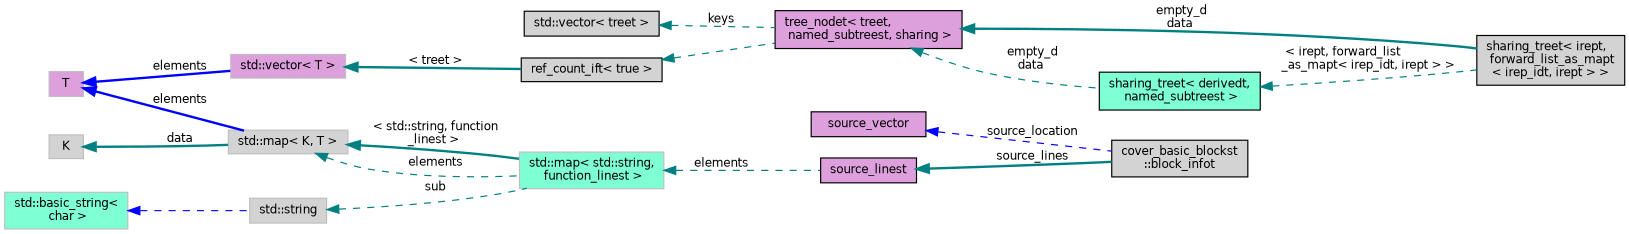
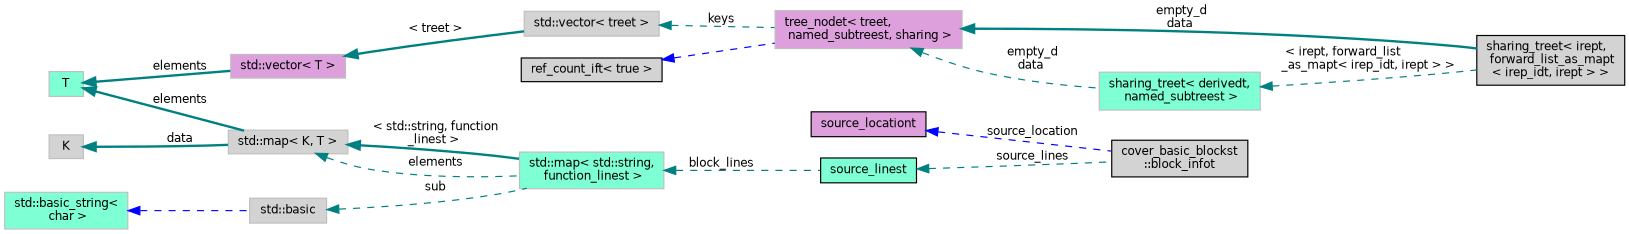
node "std::vector< treet >": color black -> grey75
node "tree_nodet< treet, named_subtreest, sharing >": color black -> grey75
edge "tree_nodet< treet, named_subtreest, sharing >" -> "ref_count_ift< true >": color teal -> blue
edge "ref_count_ift< true >" -> "std::vector< T >": now "std::vector< treet >" -> "std::vector< T >"
edge "std::vector< T >" -> "T": color blue -> teal
node "T": fillcolor plum -> aquamarine
node "sharing_treet< derivedt, named_subtreest >": color black -> grey75
edge "std::map< K, T >" -> "T": color blue -> teal
node "source_vector": label "source_vector" -> "source_locationt"
edge "source_linest" -> "std::map< std::string, function_linest >": label " elements" -> " block_lines"
edge "cover_basic_blockst ::block_infot" -> "source_linest": style bold -> dashed
node "source_linest": fillcolor plum -> aquamarine
node "std::string": label "std::string" -> "std::basic"
